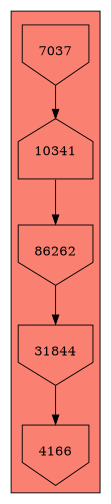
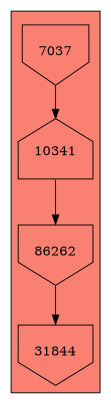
node "4166": removed
